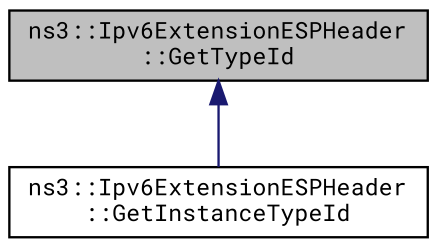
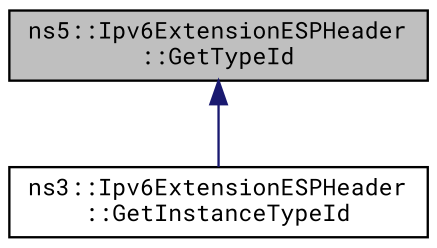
node "ns3::Ipv6ExtensionESPHeader ::GetTypeId": label "ns3::Ipv6ExtensionESPHeader ::GetTypeId" -> "ns5::Ipv6ExtensionESPHeader ::GetTypeId"
